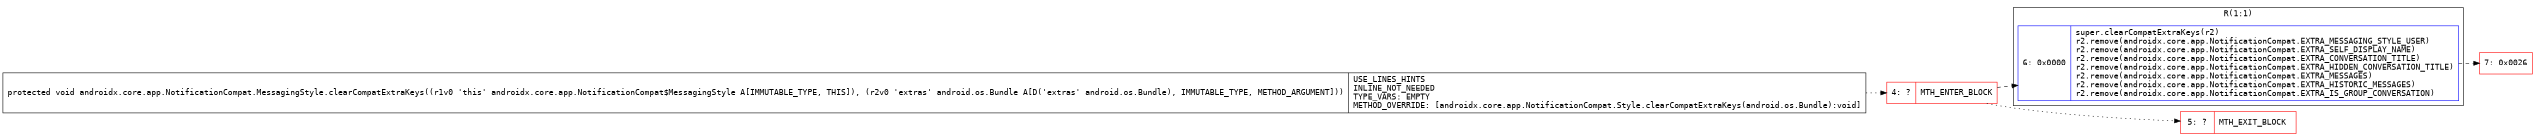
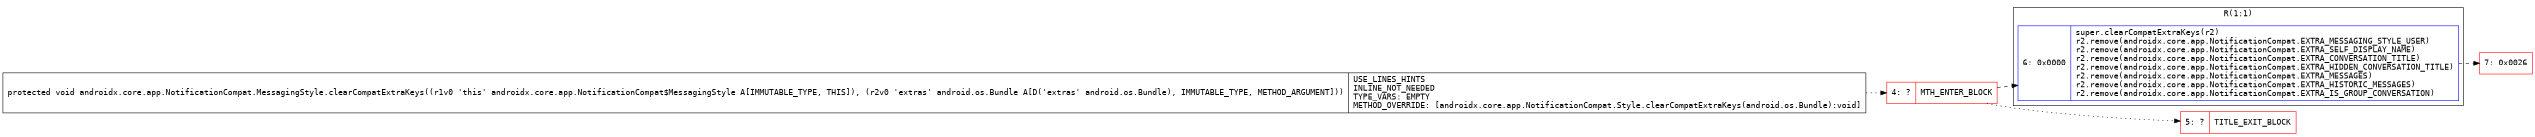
node "5: ?": text "MTH_EXIT_BLOCK" -> "TITLE_EXIT_BLOCK"
